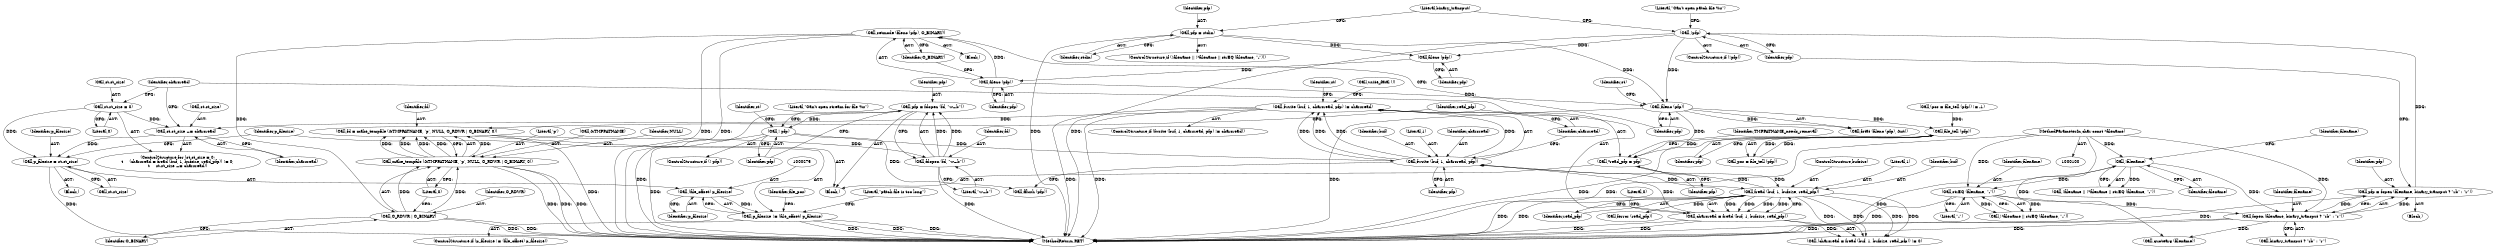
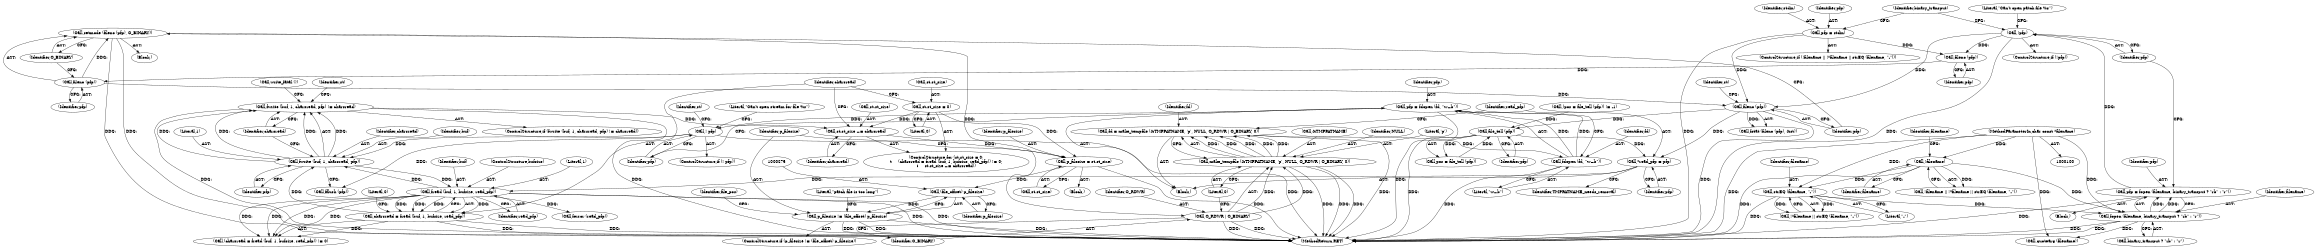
node "(Literal,binary_transput)": label "(Literal,binary_transput)" -> "(Identifier,binary_transput)"
edge "(Call,pfp = stdin)" -> "(Identifier,stdin)": removed, label "CFG:"
edge "(Identifier,TMPPATNAME_needs_removal)" -> "(Call,*read_pfp = pfp)": reversed
edge "(Call,p_filesize = st.st_size)" -> "(Call,(file_offset) p_filesize)": label "AST: " -> "DDG: "
